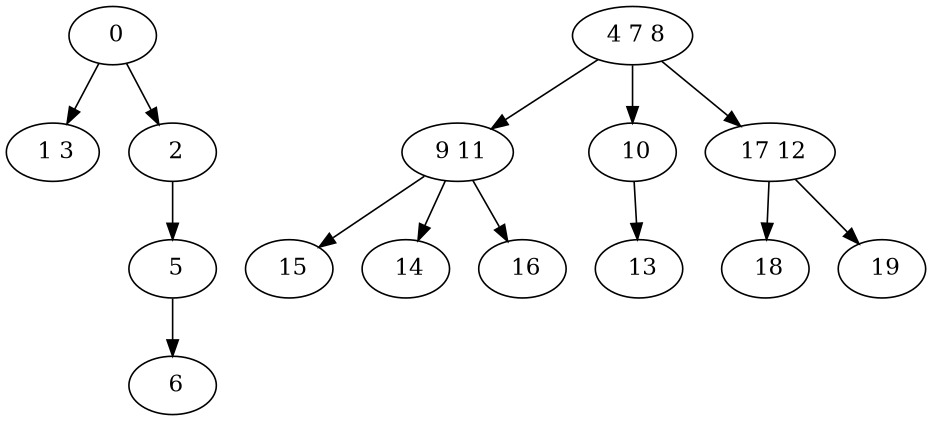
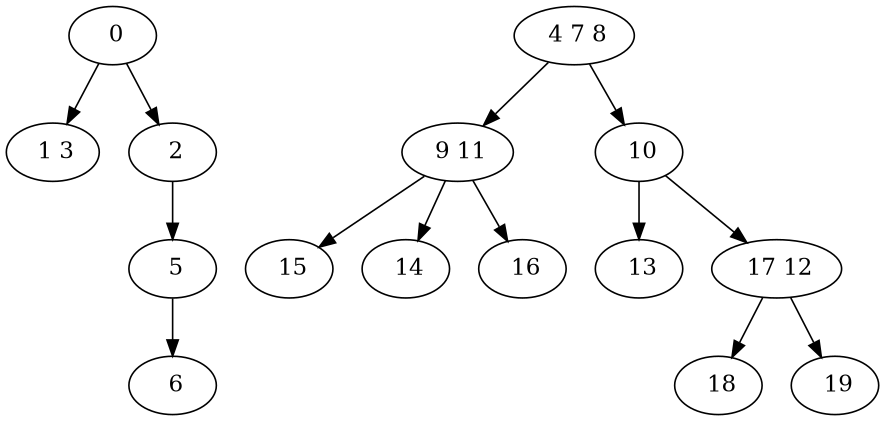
edge "4 7 8" -> "17 12": now "10" -> "17 12"
